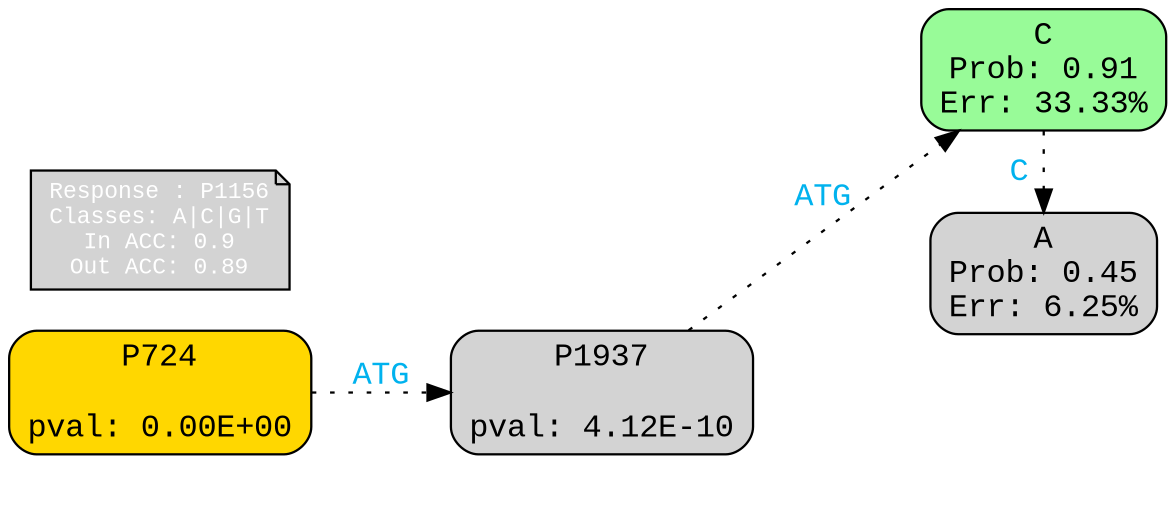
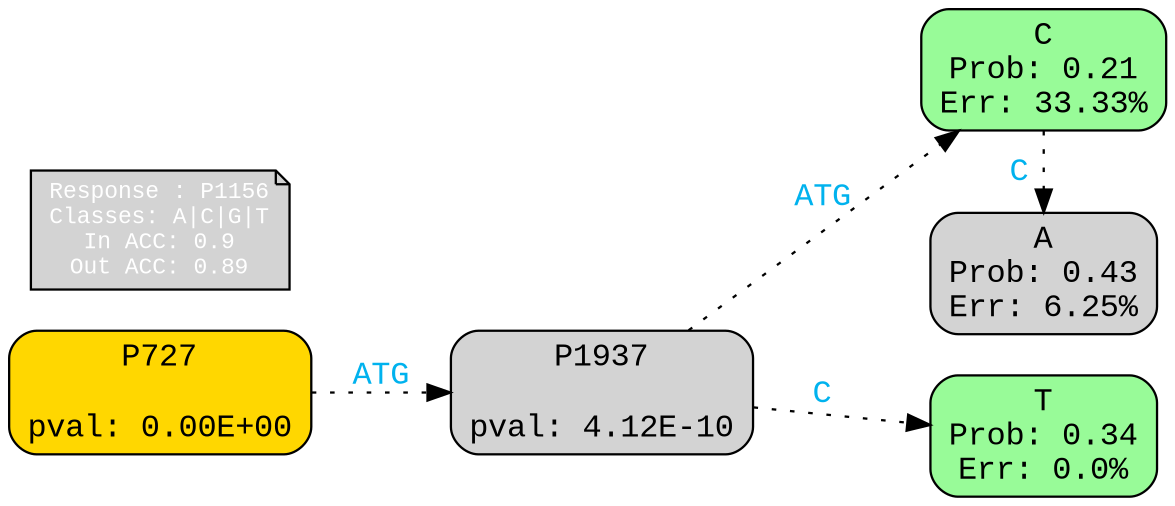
node "C Prob: 0.91 Err: 33.33%": label "C Prob: 0.91 Err: 33.33%" -> "C Prob: 0.21 Err: 33.33%"
node "A Prob: 0.45 Err: 6.25%": label "A Prob: 0.45 Err: 6.25%" -> "A Prob: 0.43 Err: 6.25%"
node "P724 pval: 0.00E+00": label "P724 pval: 0.00E+00" -> "P727 pval: 0.00E+00"
node "T Prob: 0.34 Err: 0.0%": added
